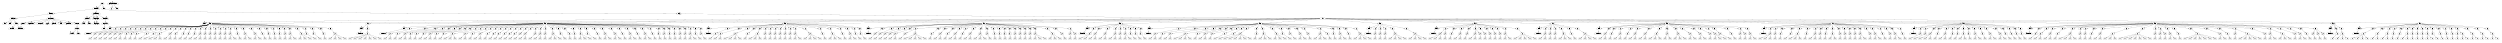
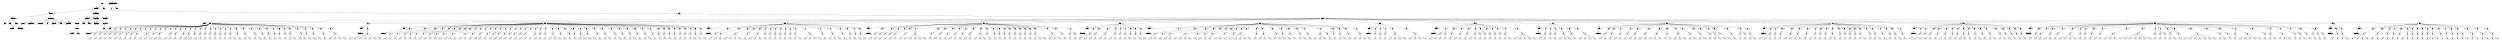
node "div1": label "div1" -> "genre1"
node "type": label "type" -> "div"
